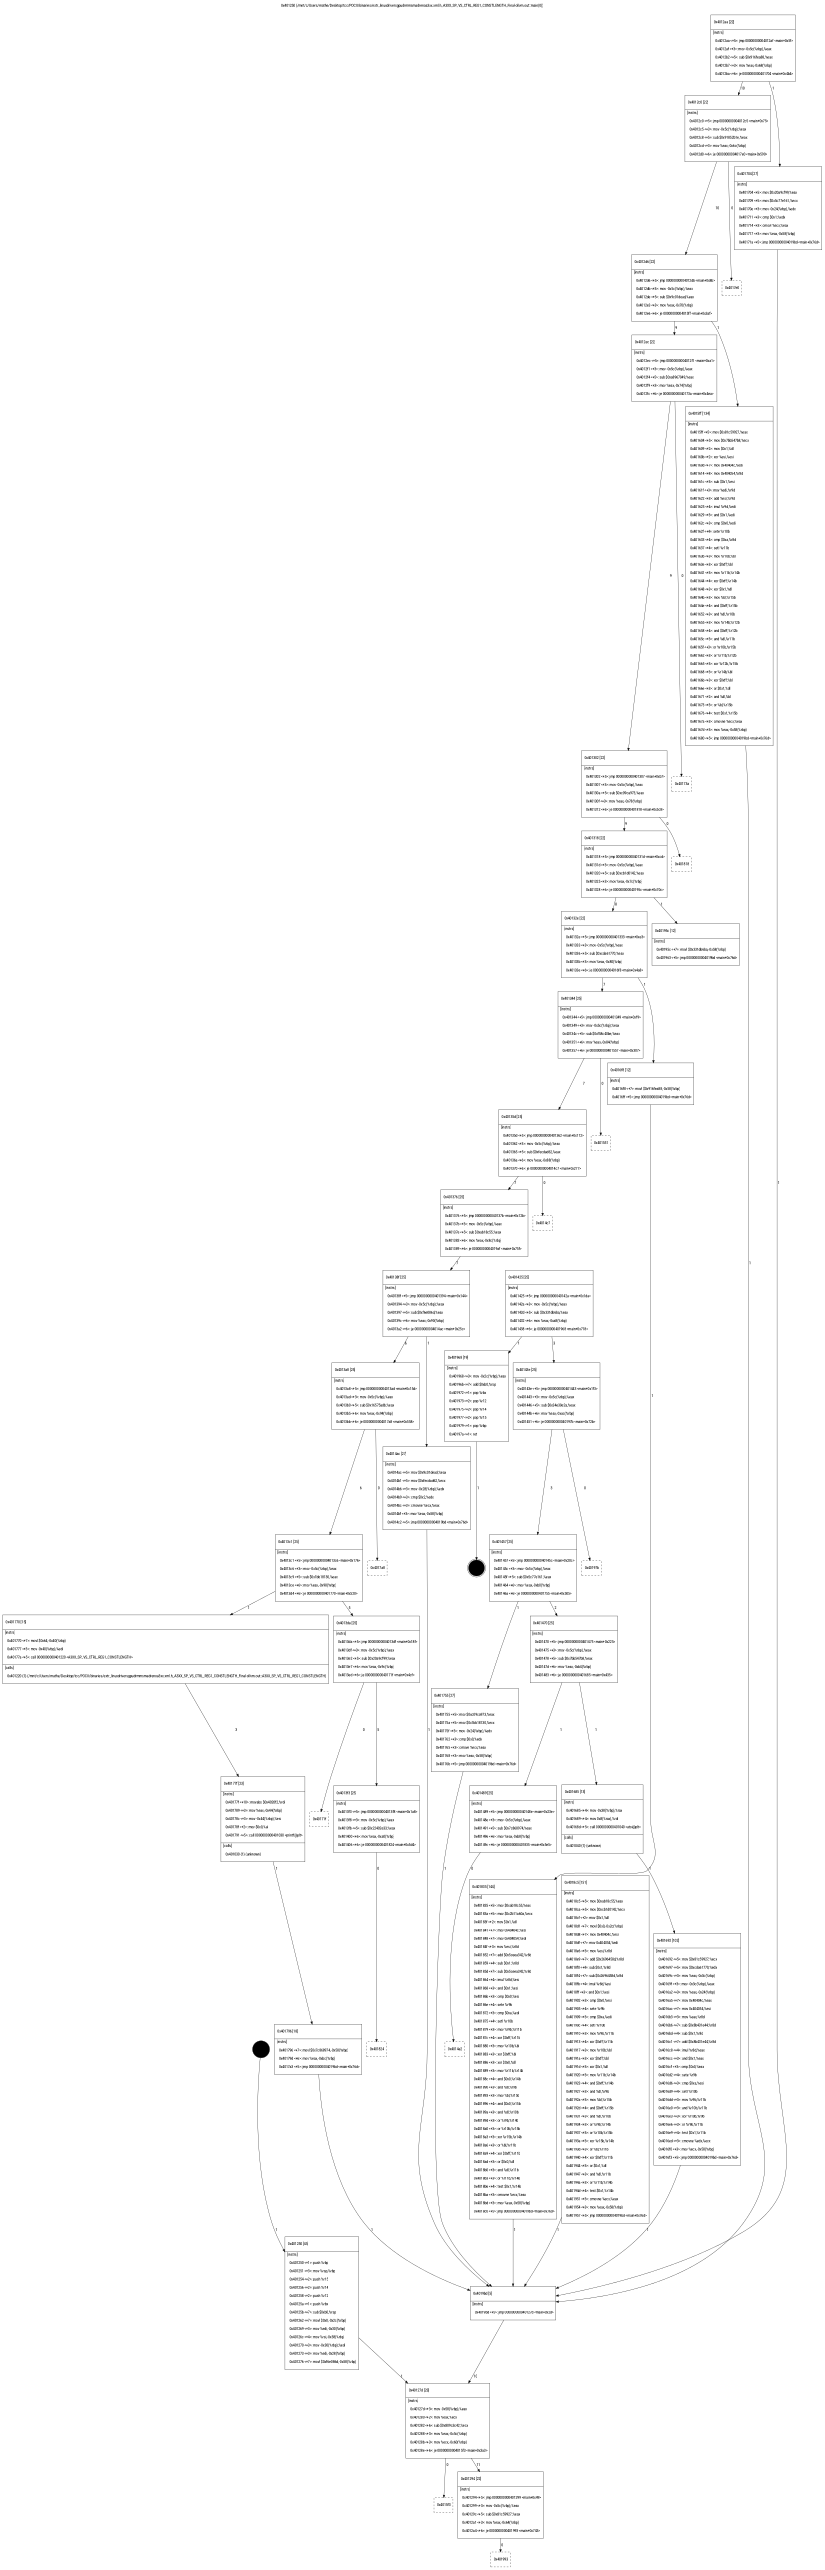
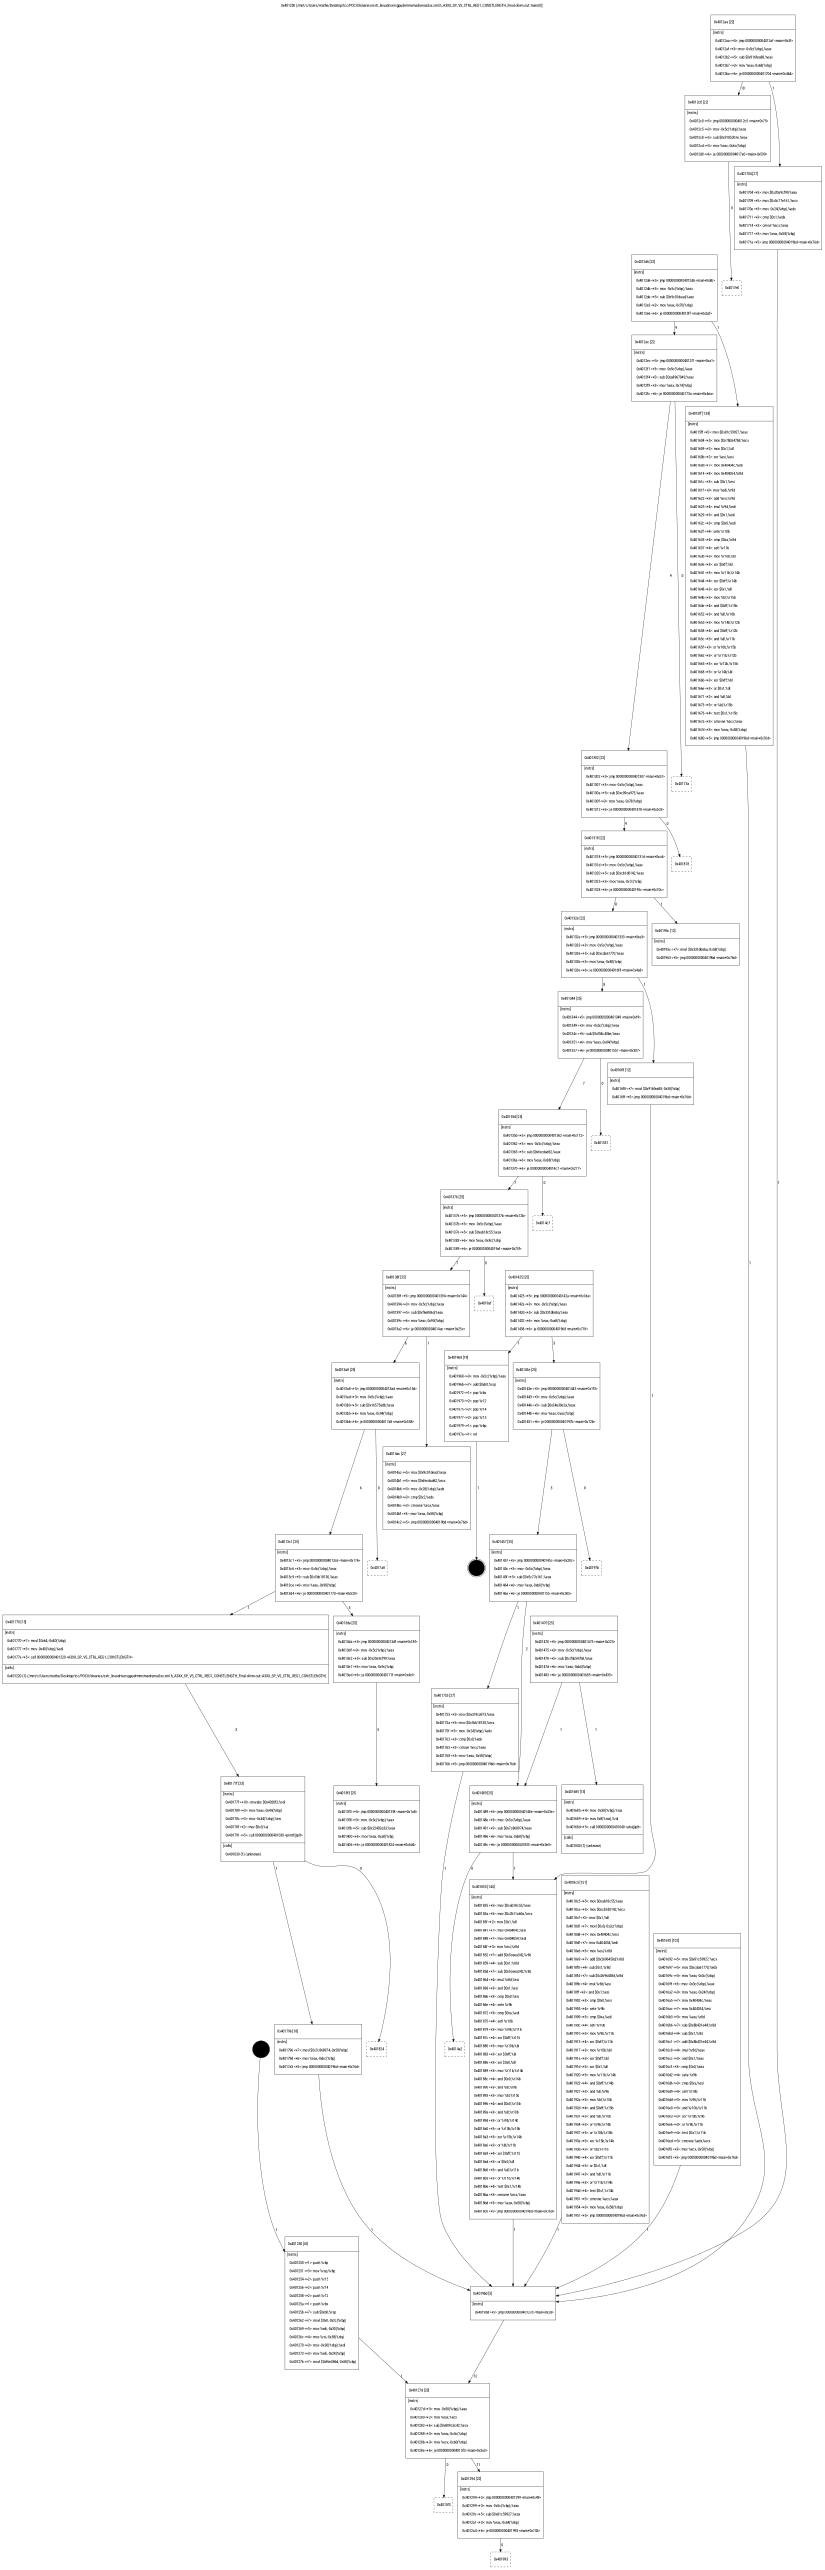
edge "0x4012c0 [22]" -> "0x4012d6 [22]": removed, label "10"
edge "0x40132e [22]" -> "0x401344 [25]": label " 7" -> " 8"
node "0x4019af": added
edge "0x401457 [25]" -> "0x401470 [25]": now "0x401457 [25]" -> "0x401489 [25]"
node "0x40171f": removed
edge "0x401489 [25]" -> "0x401835 [144]": added, label "1"
edge "0x401685 [13]" -> "0x401692 [102]": removed, label "1"
edge "0x4014ac [27]" -> "0x4019bd [5]": removed, label "1"
edge "0x4013f3 [25]" -> "0x401824": now "0x40177f [23]" -> "0x401824"
